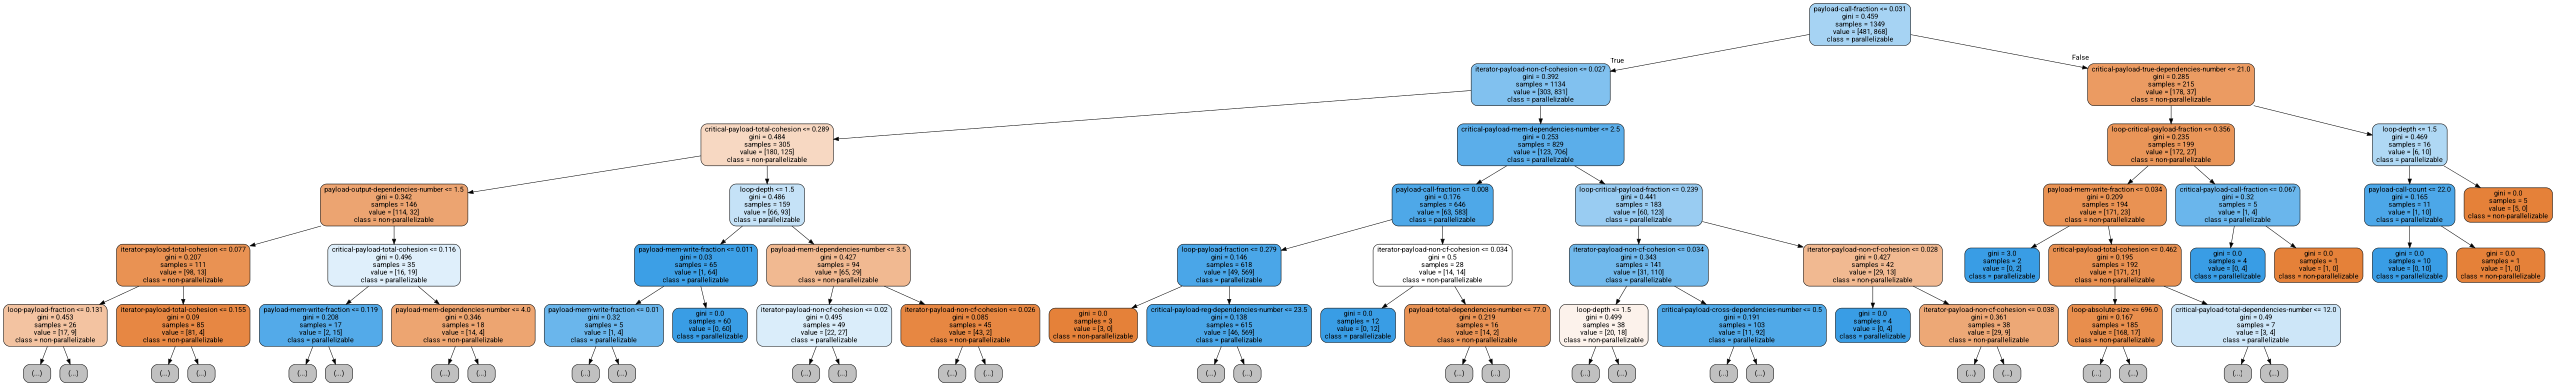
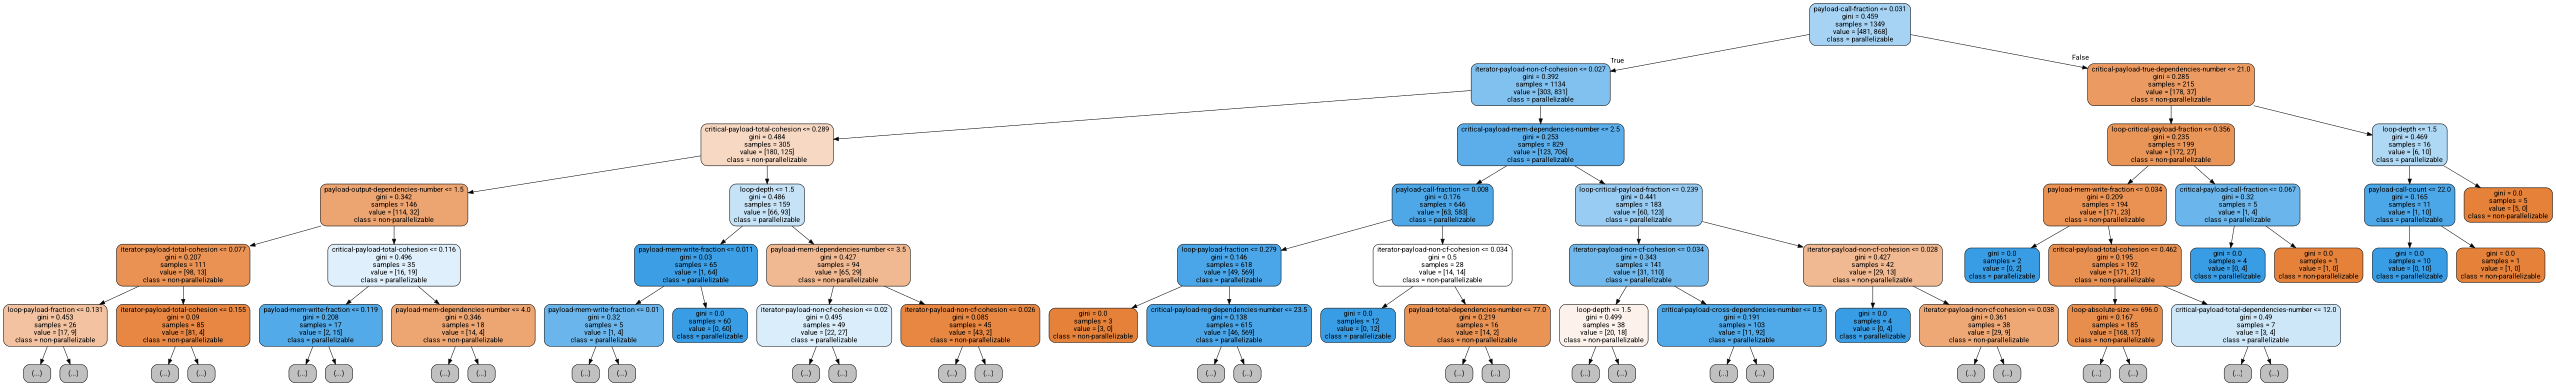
node "gini = 3.0 samples = 2 value = [0, 2] class = parallelizable": label "gini = 3.0 samples = 2 value = [0, 2] class = parallelizable" -> "gini = 0.0 samples = 2 value = [0, 2] class = parallelizable"
